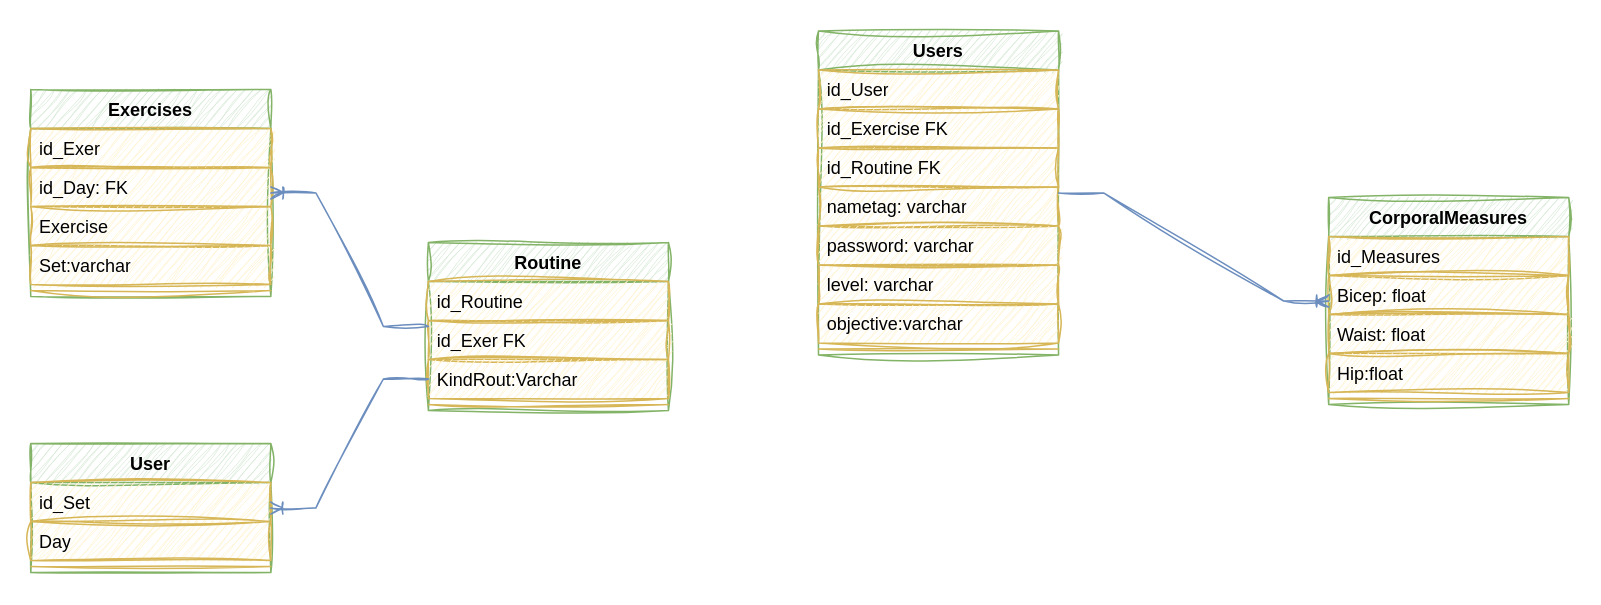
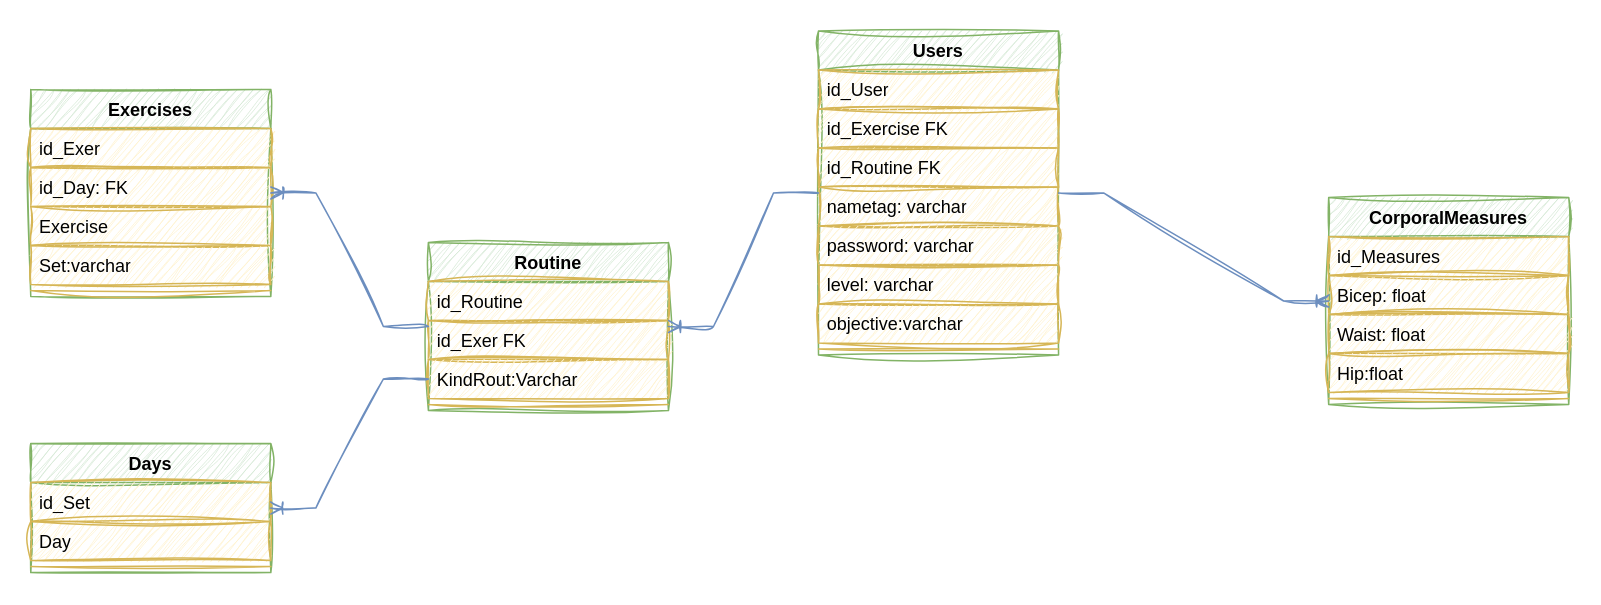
edge "Users" -> "Routine": added
node "User": label "User" -> "Days"
